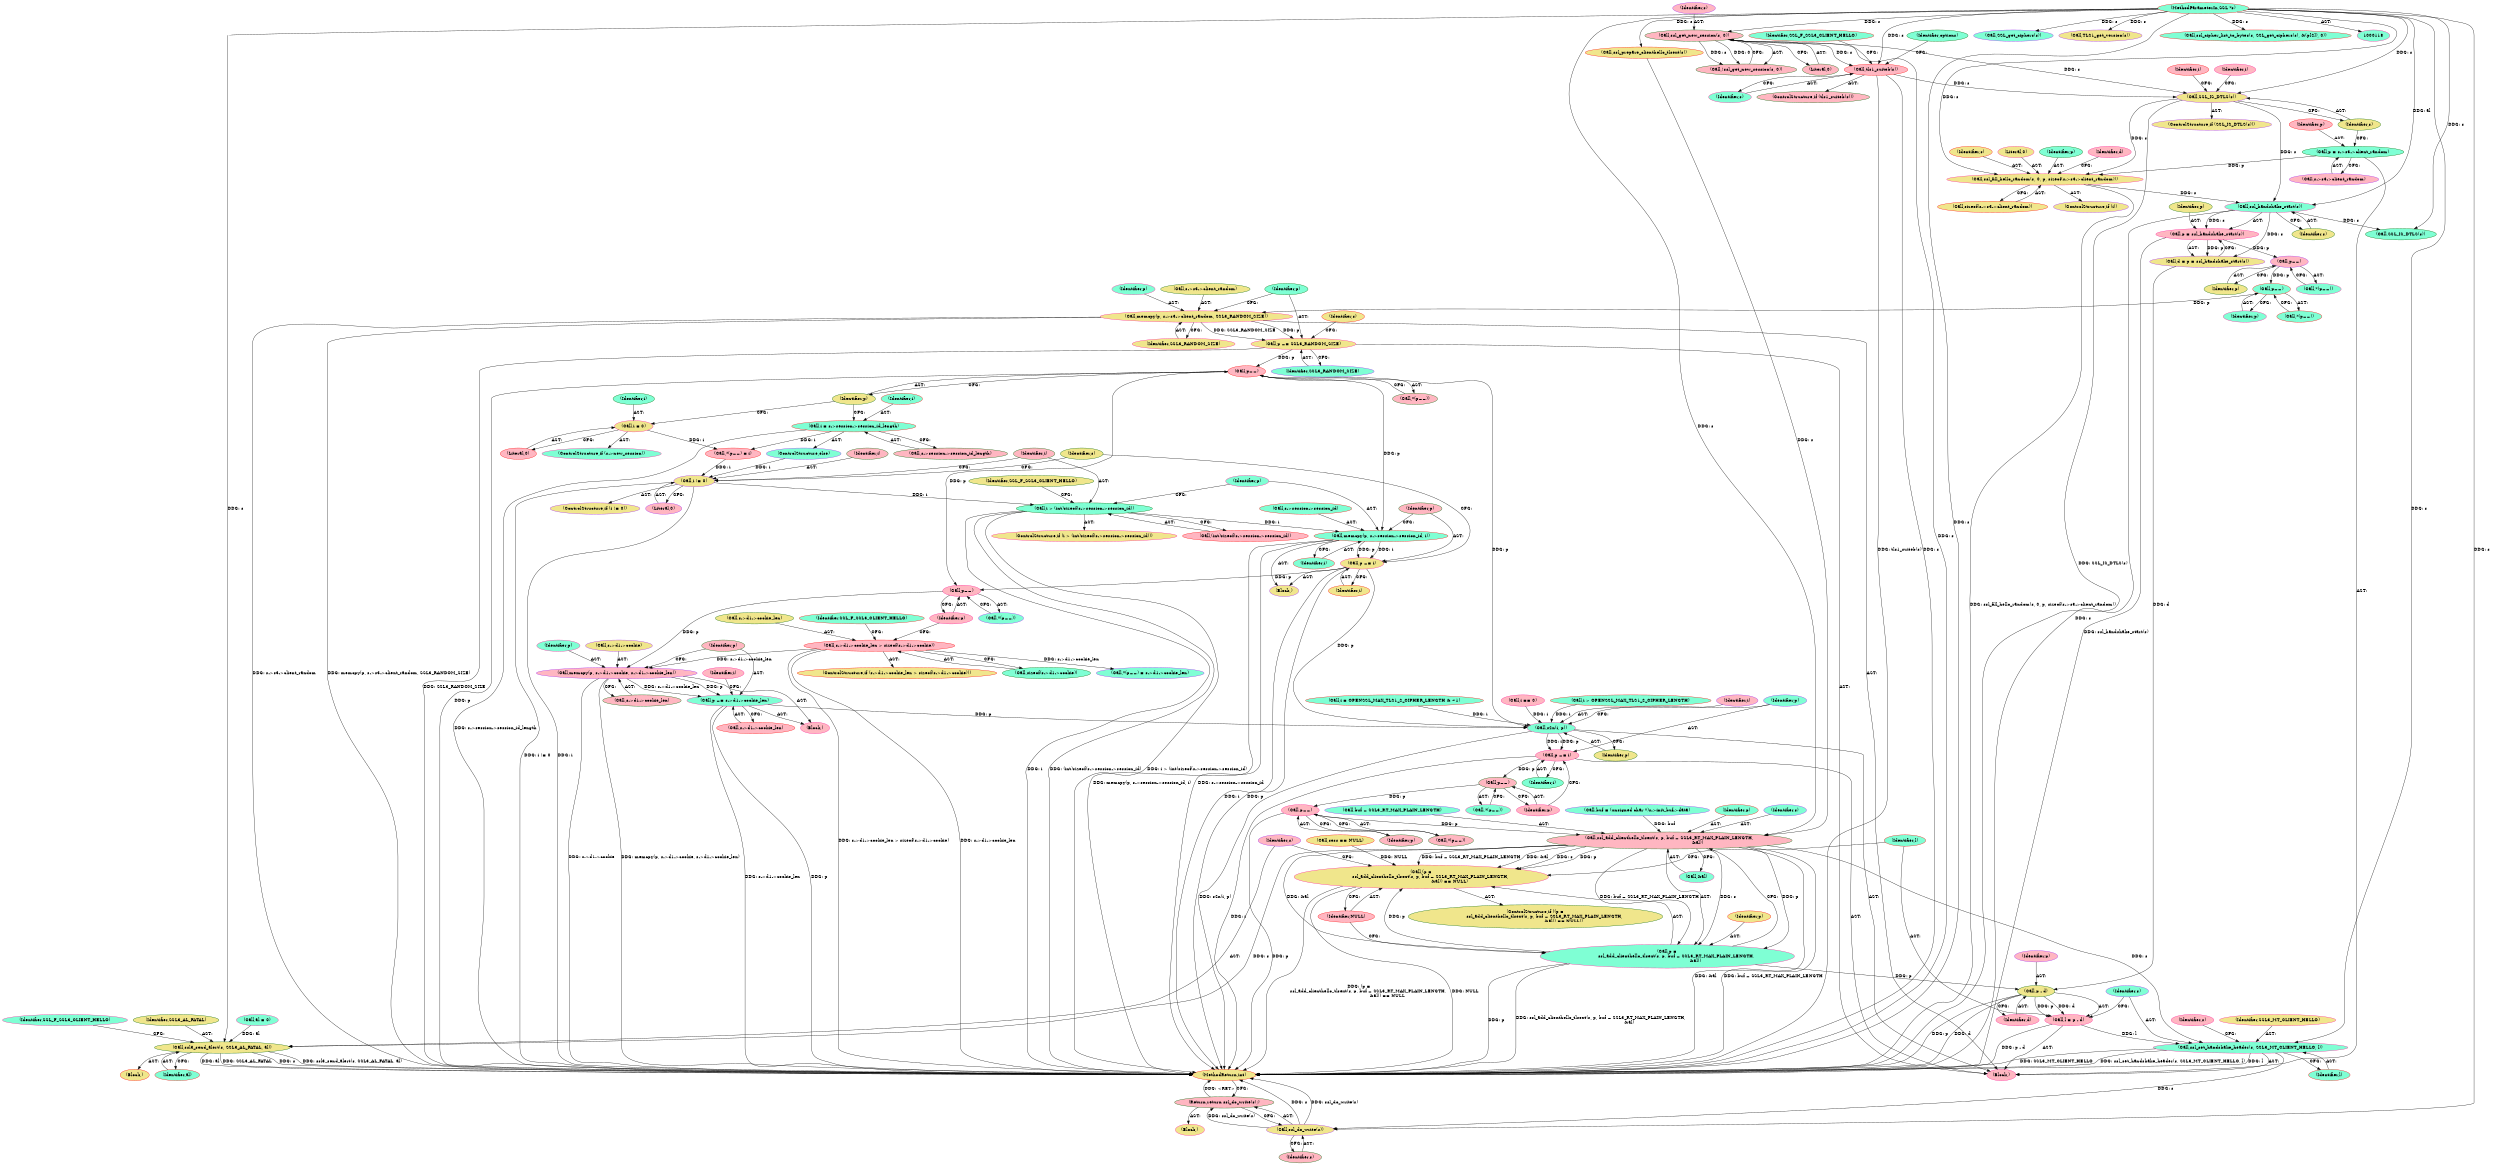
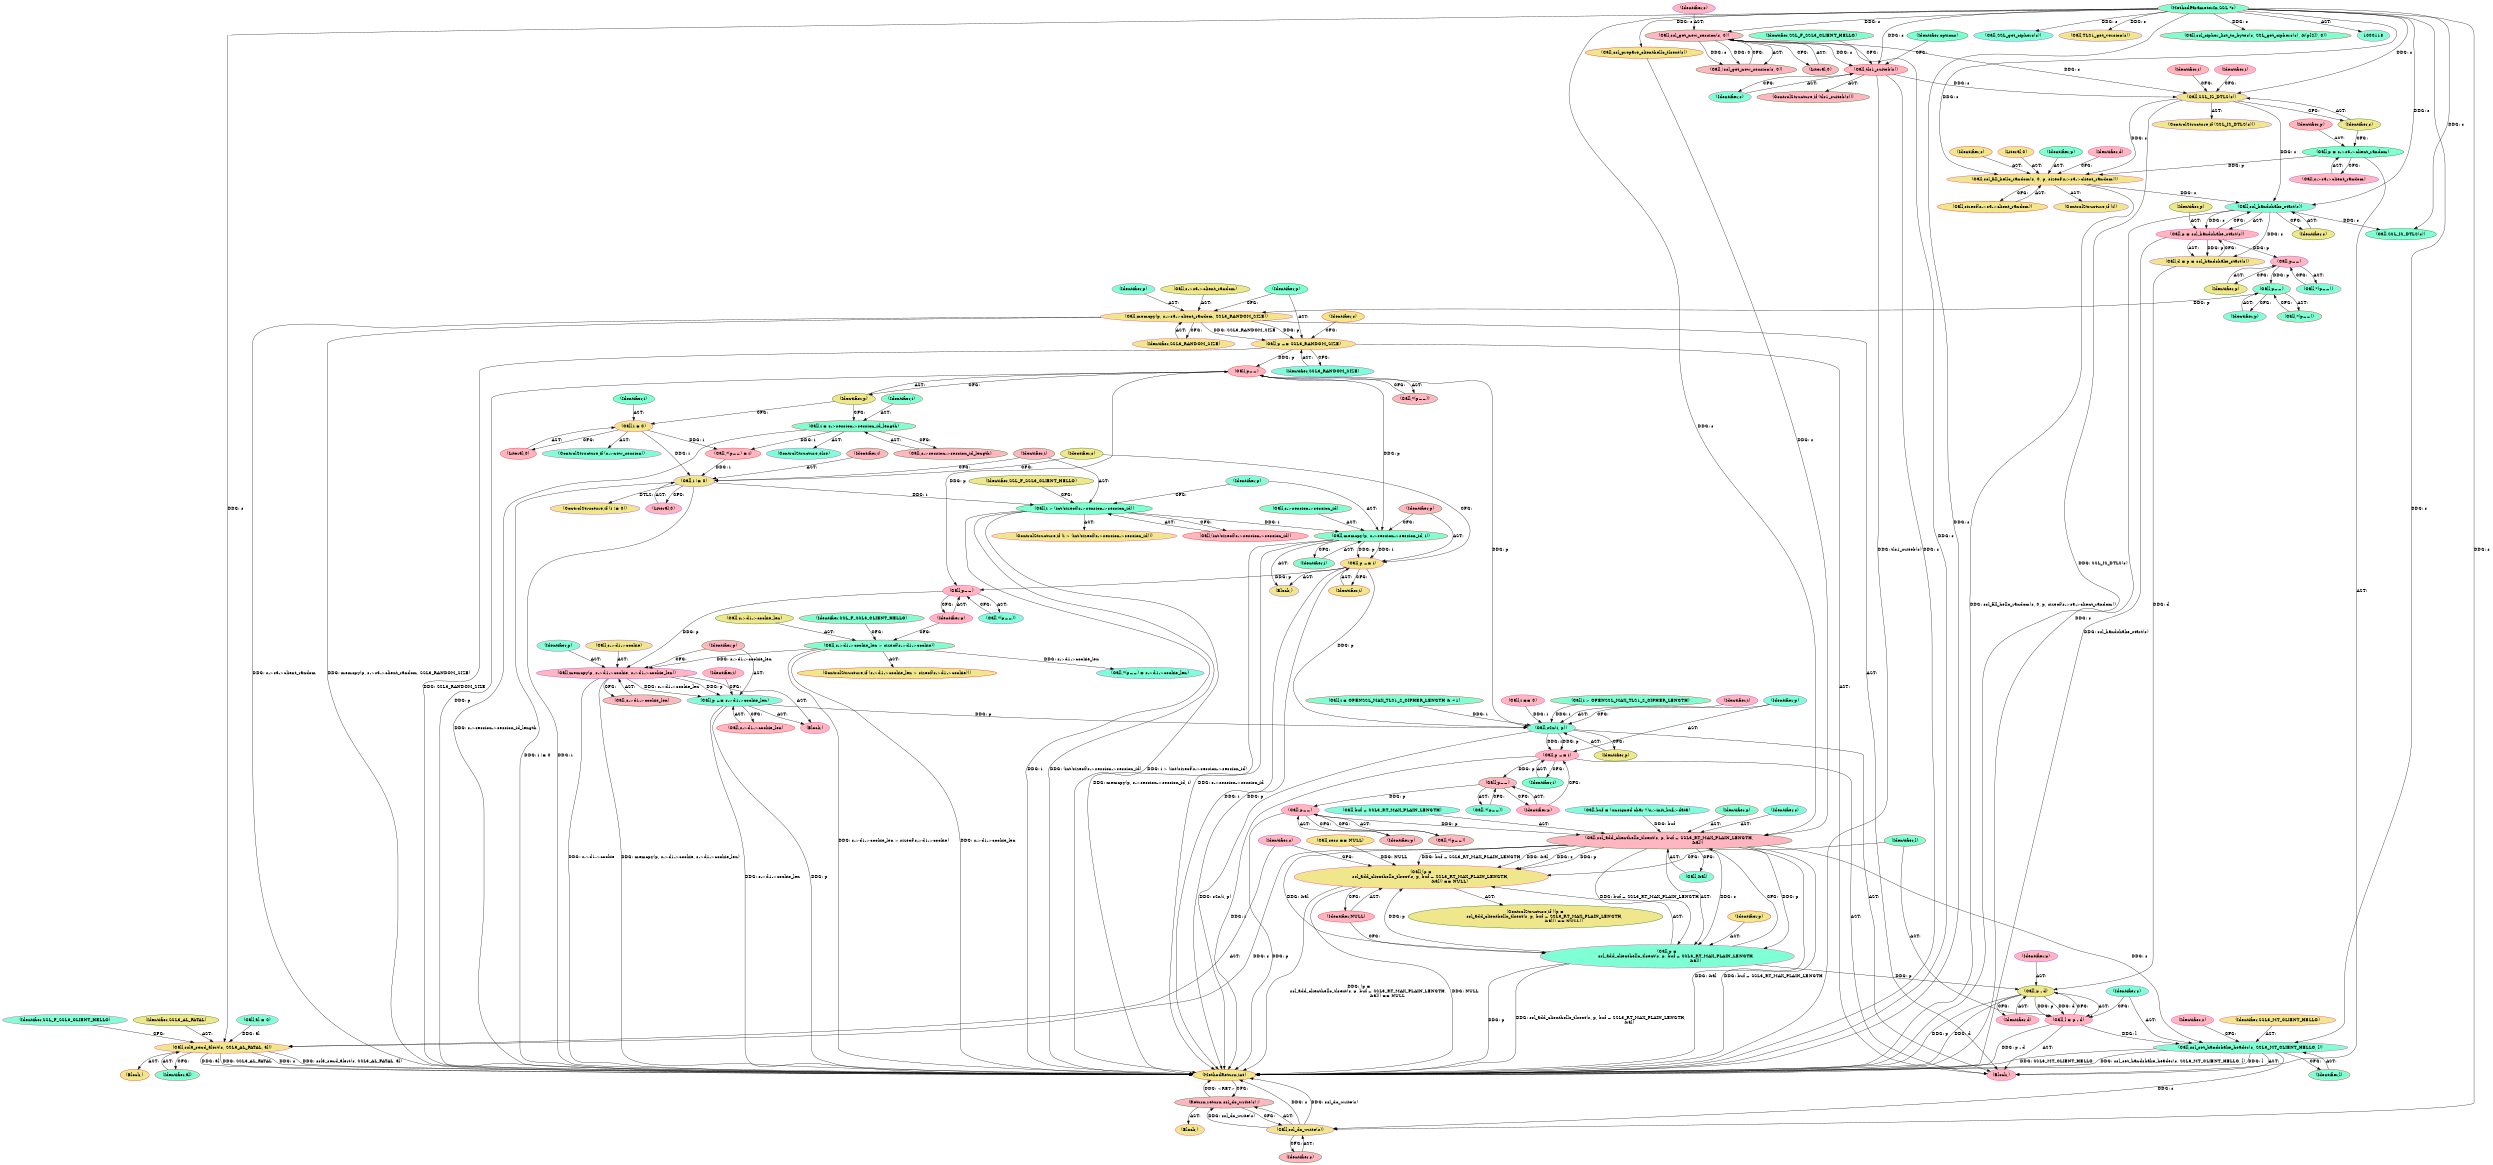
edge "(MethodParameterIn,SSL *s)" -> "(Call,ssl_handshake_start(s))": label "DDG: al" -> "DDG: s"
edge "(Call,p = ssl_handshake_start(s))" -> "(Call,ssl_handshake_start(s))": added, label "CFG:"
edge "(ControlStructure,else)" -> "(Call,i != 0)": now "(Call,i = 0)" -> "(Call,i != 0)"
edge "(Call,i != 0)" -> "(ControlStructure,if (i != 0))": label "AST: " -> "DTLS: "
node "(Call,s->d1->cookie_len > sizeof(s->d1->cookie))": fillcolor lightpink -> aquamarine
node "(Call,sizeof(s->d1->cookie))": removed
edge "(Call,l = p - d)" -> "(Call,p - d)": added, label "CFG:"
node "(Call,ssl3_send_alert(s, SSL3_AL_FATAL, al))": color darkgreen -> deeppink
